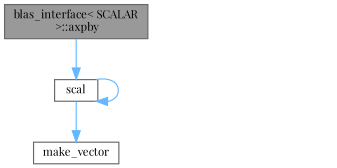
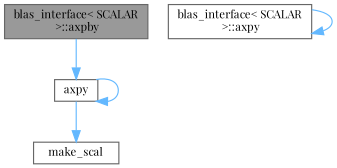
node "blas_interface< SCALAR >::axpy": added
node "scal": label "scal" -> "axpy"
node "make_vector": label "make_vector" -> "make_scal"
